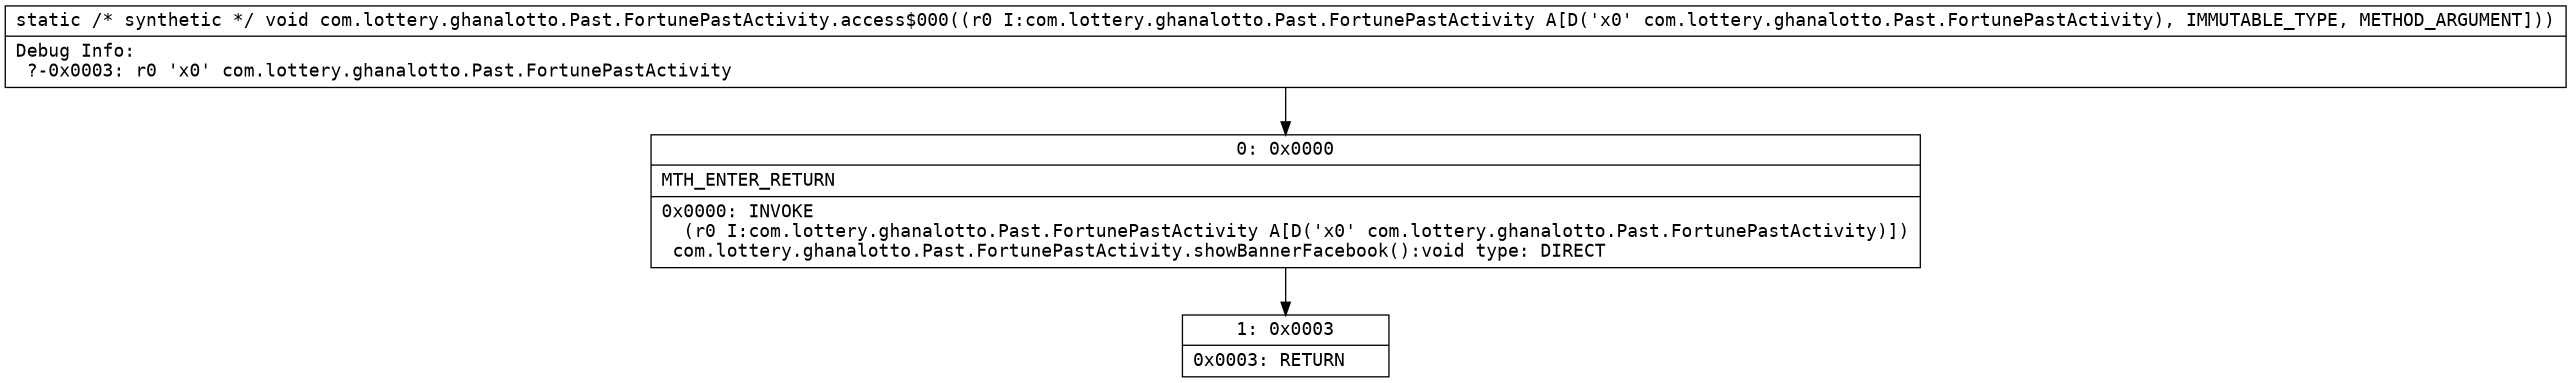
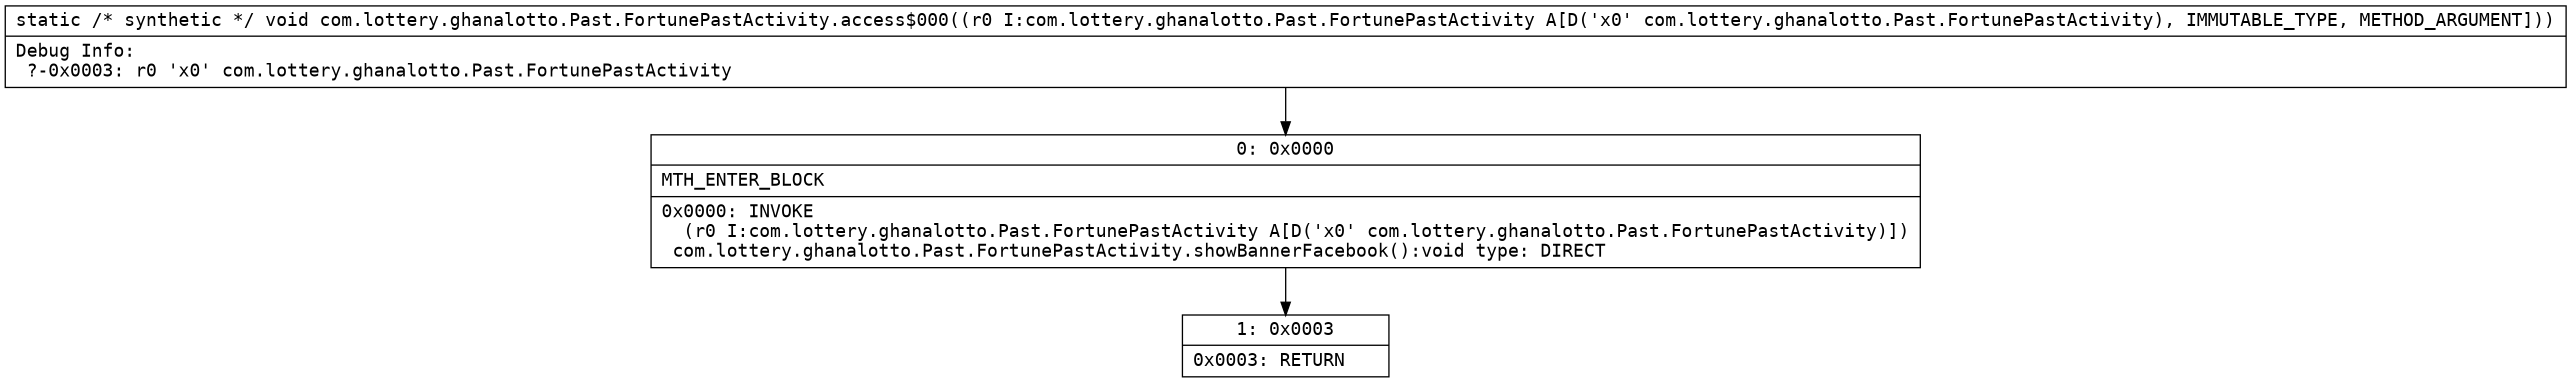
node "0: 0x0000": text "MTH_ENTER_RETURN" -> "MTH_ENTER_BLOCK"
